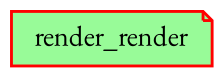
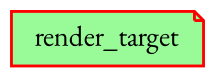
node "render_render": label "render_render" -> "render_target"
